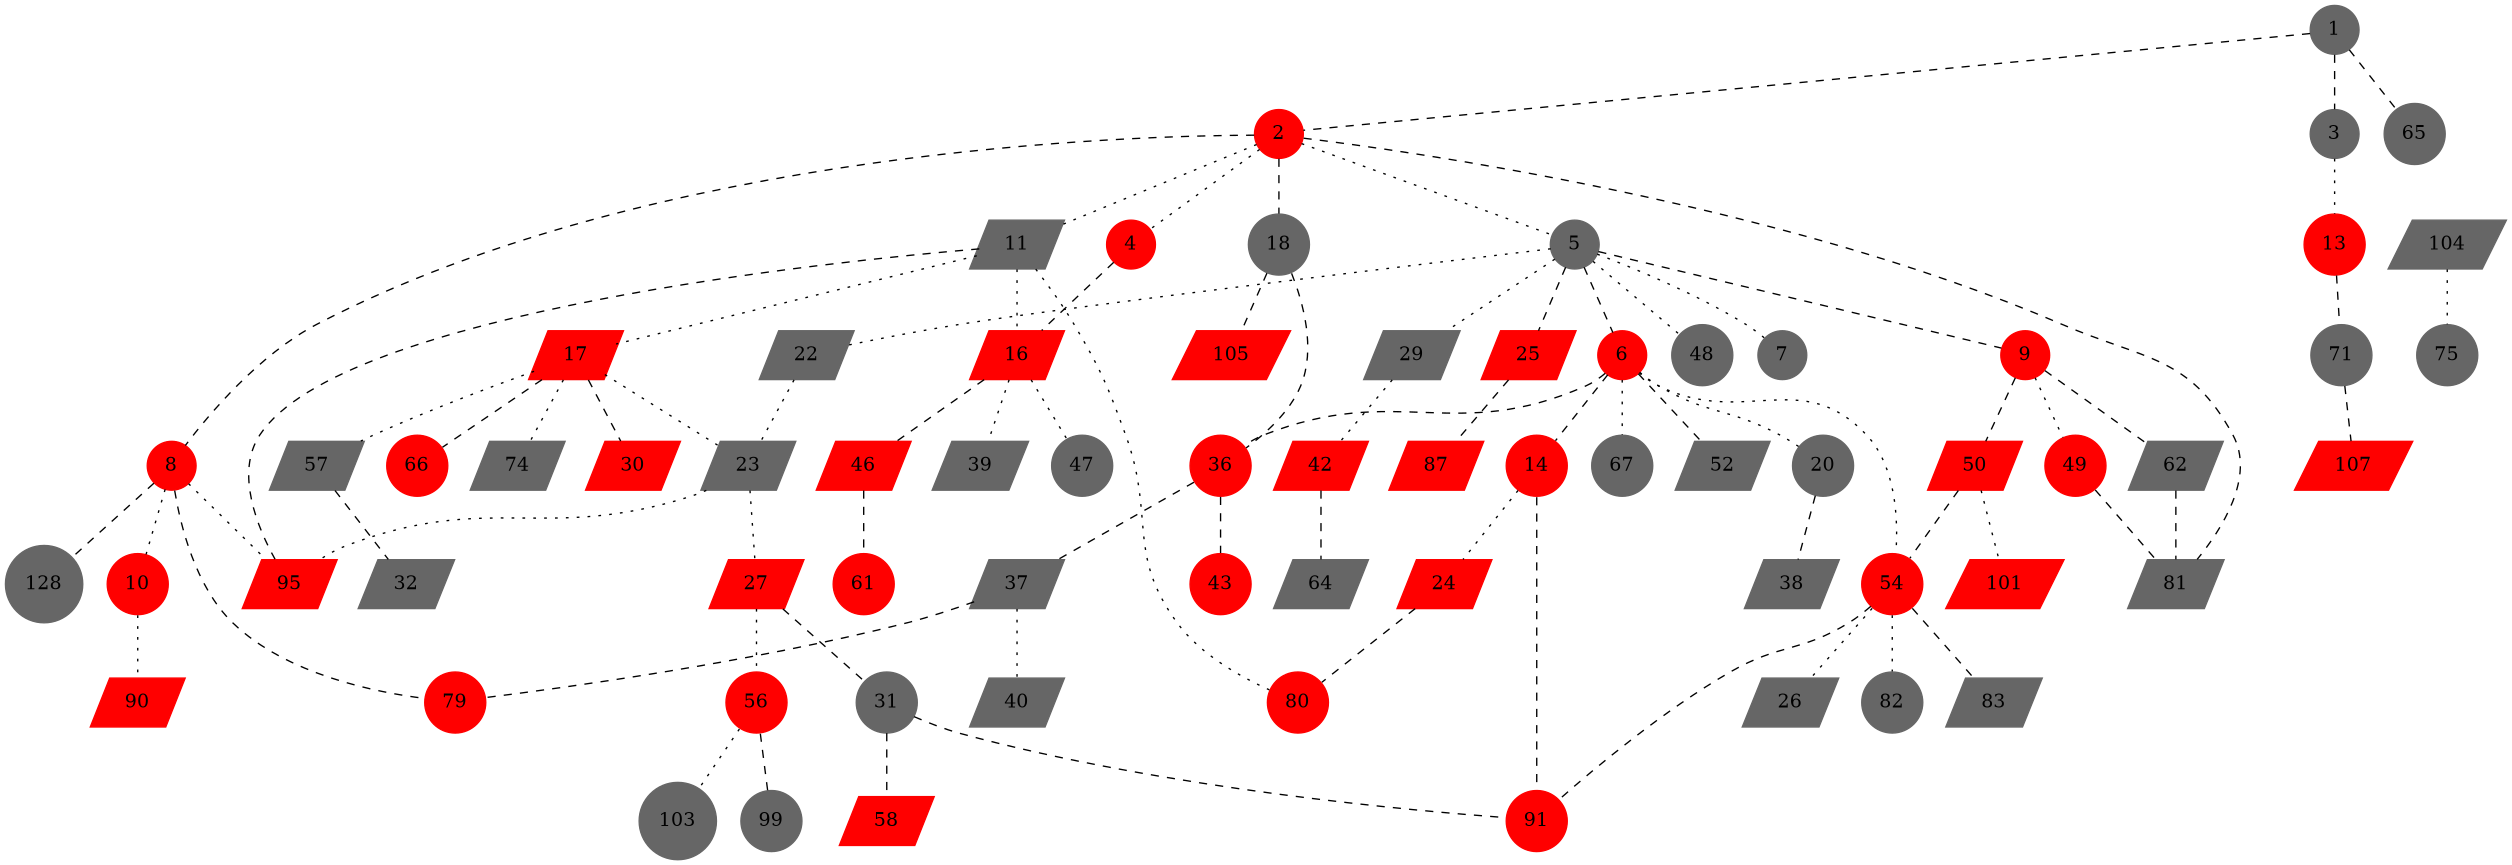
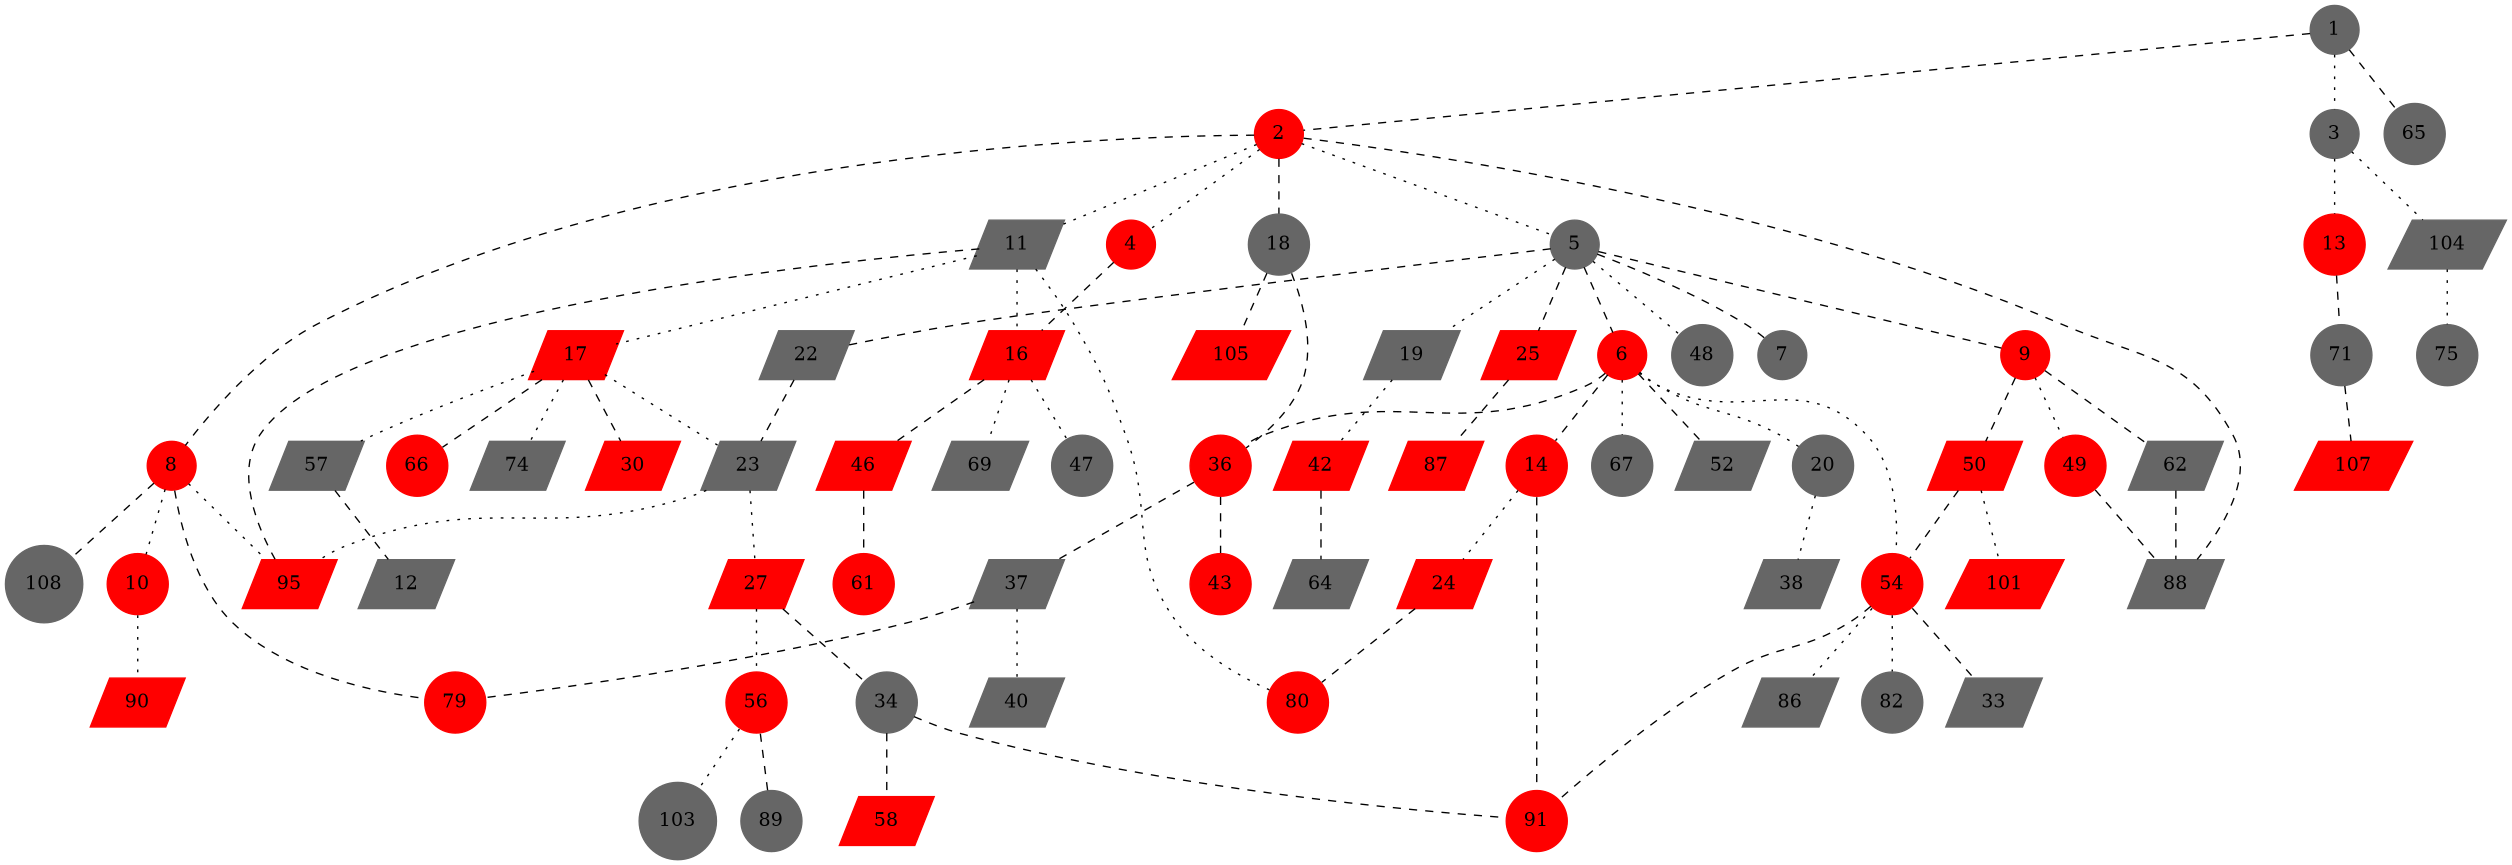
edge "1" -- "3": style dashed -> dotted
edge "3" -- "104": added
edge "5" -- "7": style dotted -> dashed
edge "5" -- "22": style dotted -> dashed
node "29": label "29" -> "19"
edge "22" -- "23": style dotted -> dashed
node "39": label "39" -> "69"
edge "20" -- "38": style dashed -> dotted
node "128": label "128" -> "108"
node "32": label "32" -> "12"
node "81": label "81" -> "88"
node "31": label "31" -> "34"
node "26": label "26" -> "86"
node "83": label "83" -> "33"
node "99": label "99" -> "89"
